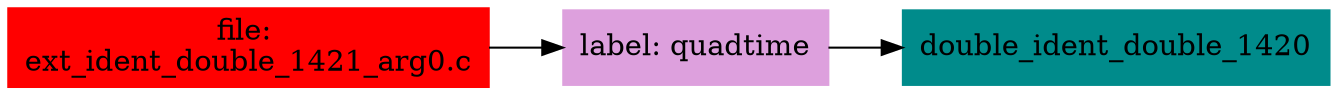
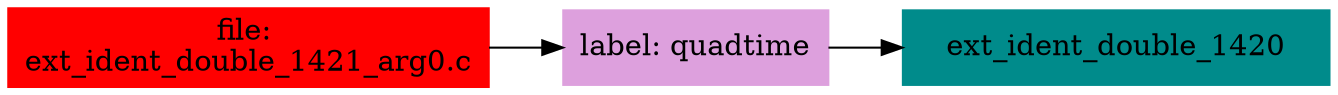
node "double_ident_double_1420": label "double_ident_double_1420" -> "ext_ident_double_1420"
